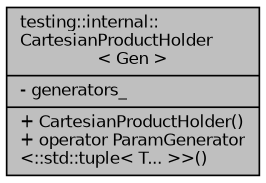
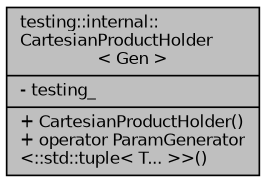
node "testing::internal::": text "- generators_" -> "- testing_"
